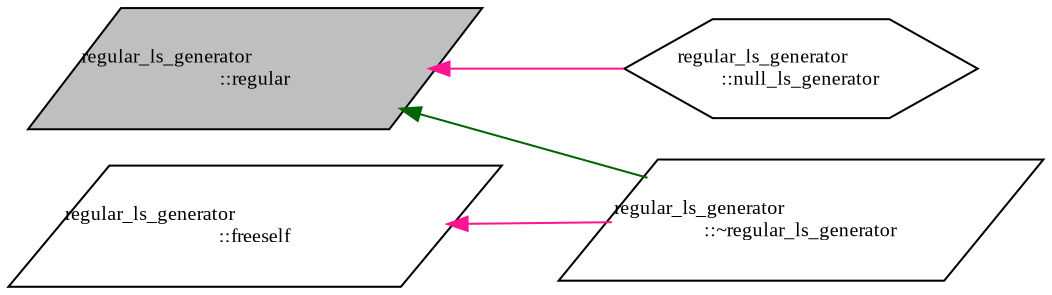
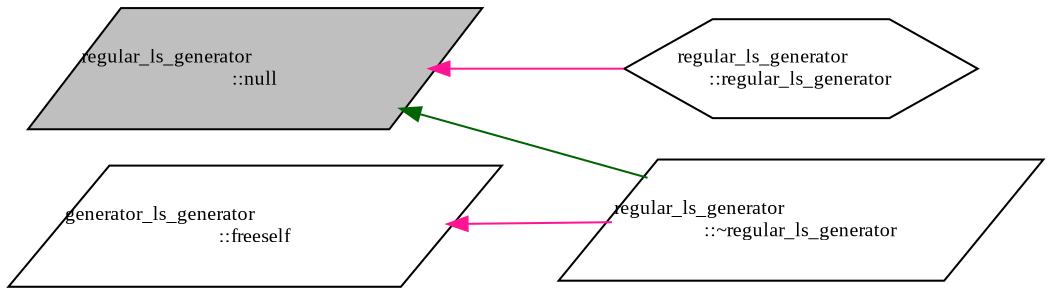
node "regular_ls_generator ::regular": label "regular_ls_generator ::regular" -> "regular_ls_generator ::null"
node "regular_ls_generator ::null_ls_generator": label "regular_ls_generator ::null_ls_generator" -> "regular_ls_generator ::regular_ls_generator"
node "regular_ls_generator ::freeself": label "regular_ls_generator ::freeself" -> "generator_ls_generator ::freeself"
